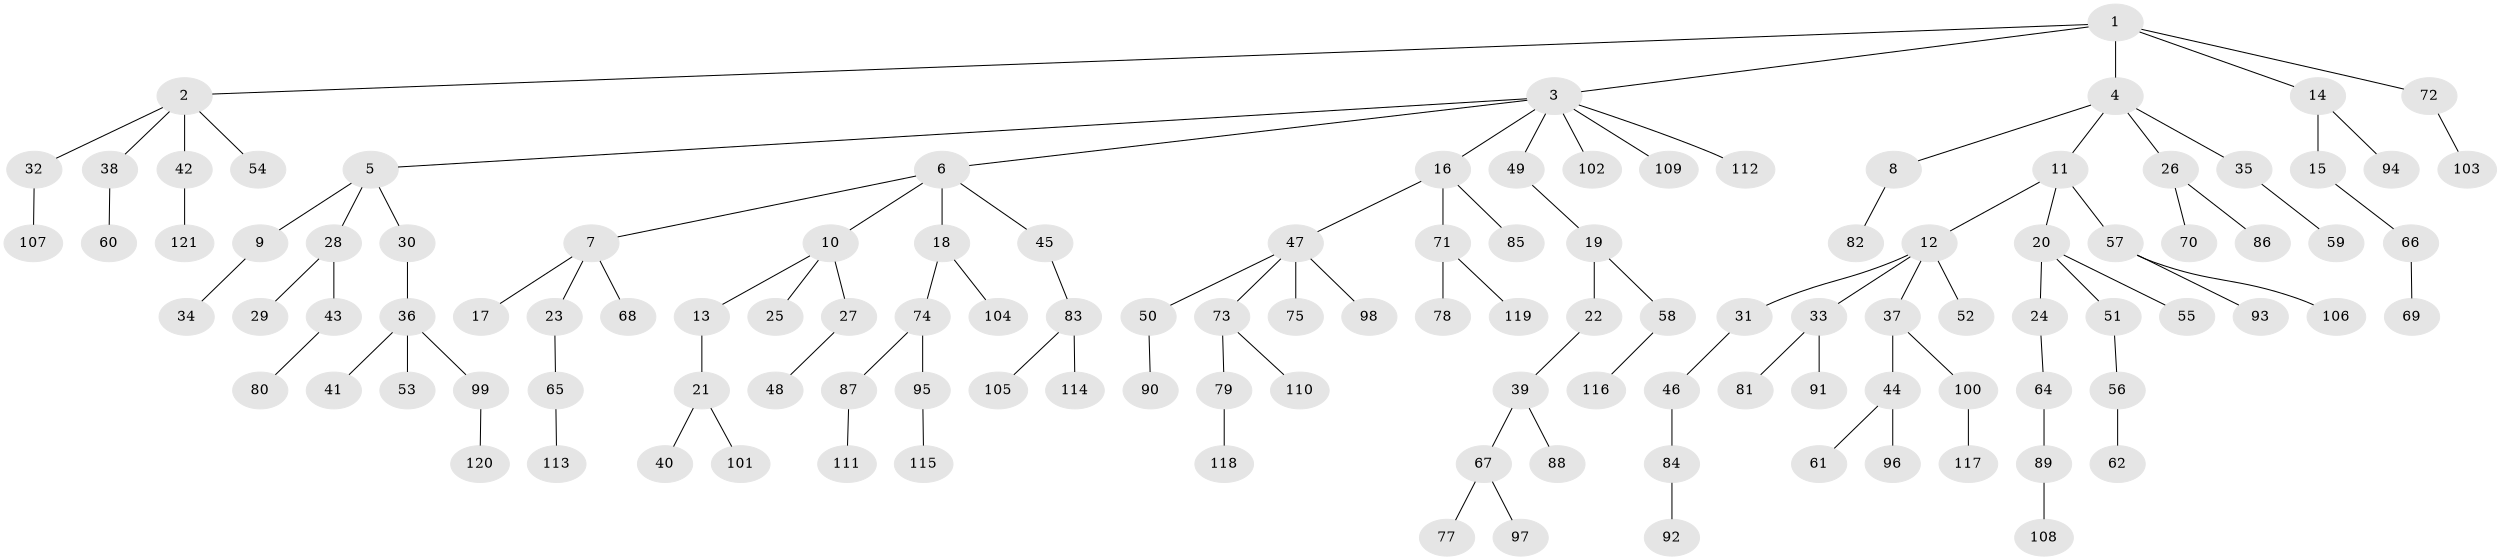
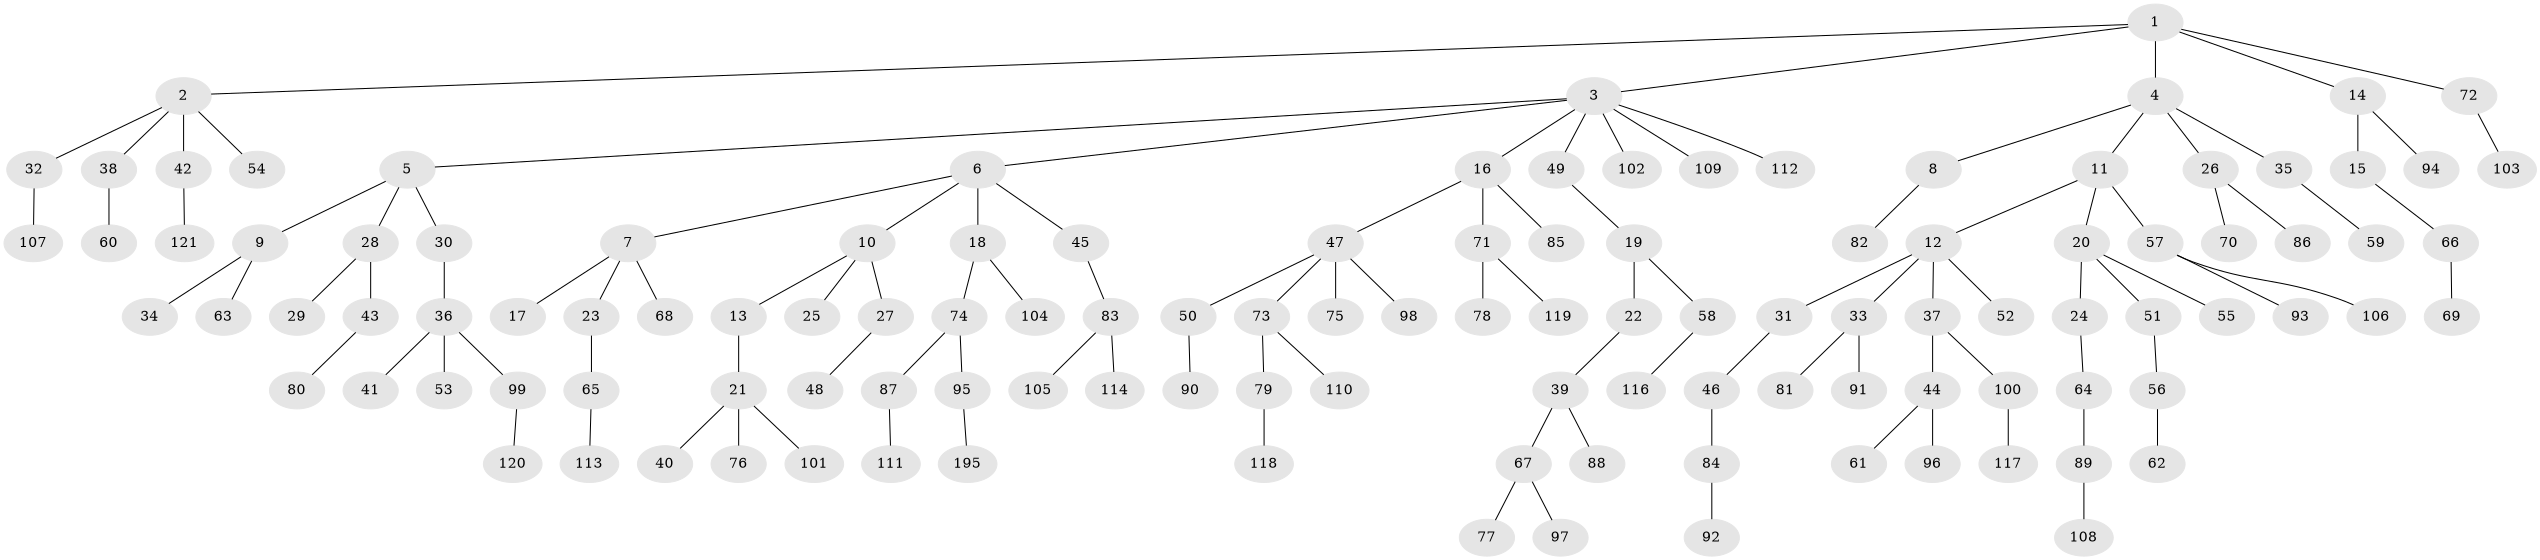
node "63": added
node "76": added
node "115": label "115" -> "195"
